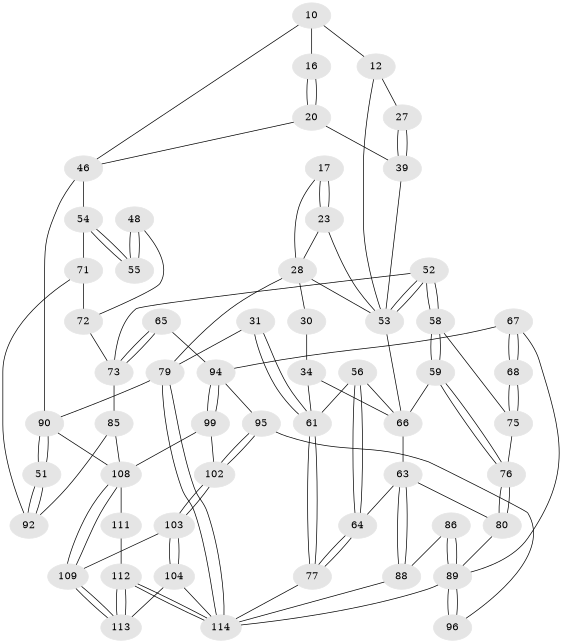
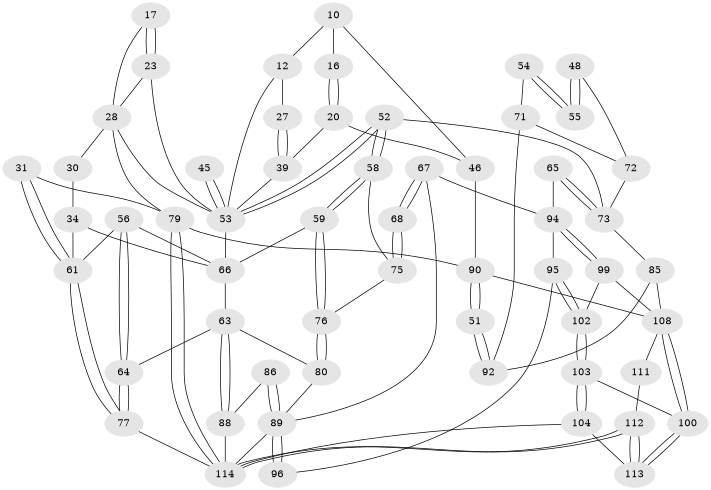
node "45": added
edge "46" -- "54": removed
node "109": label "109" -> "100"
